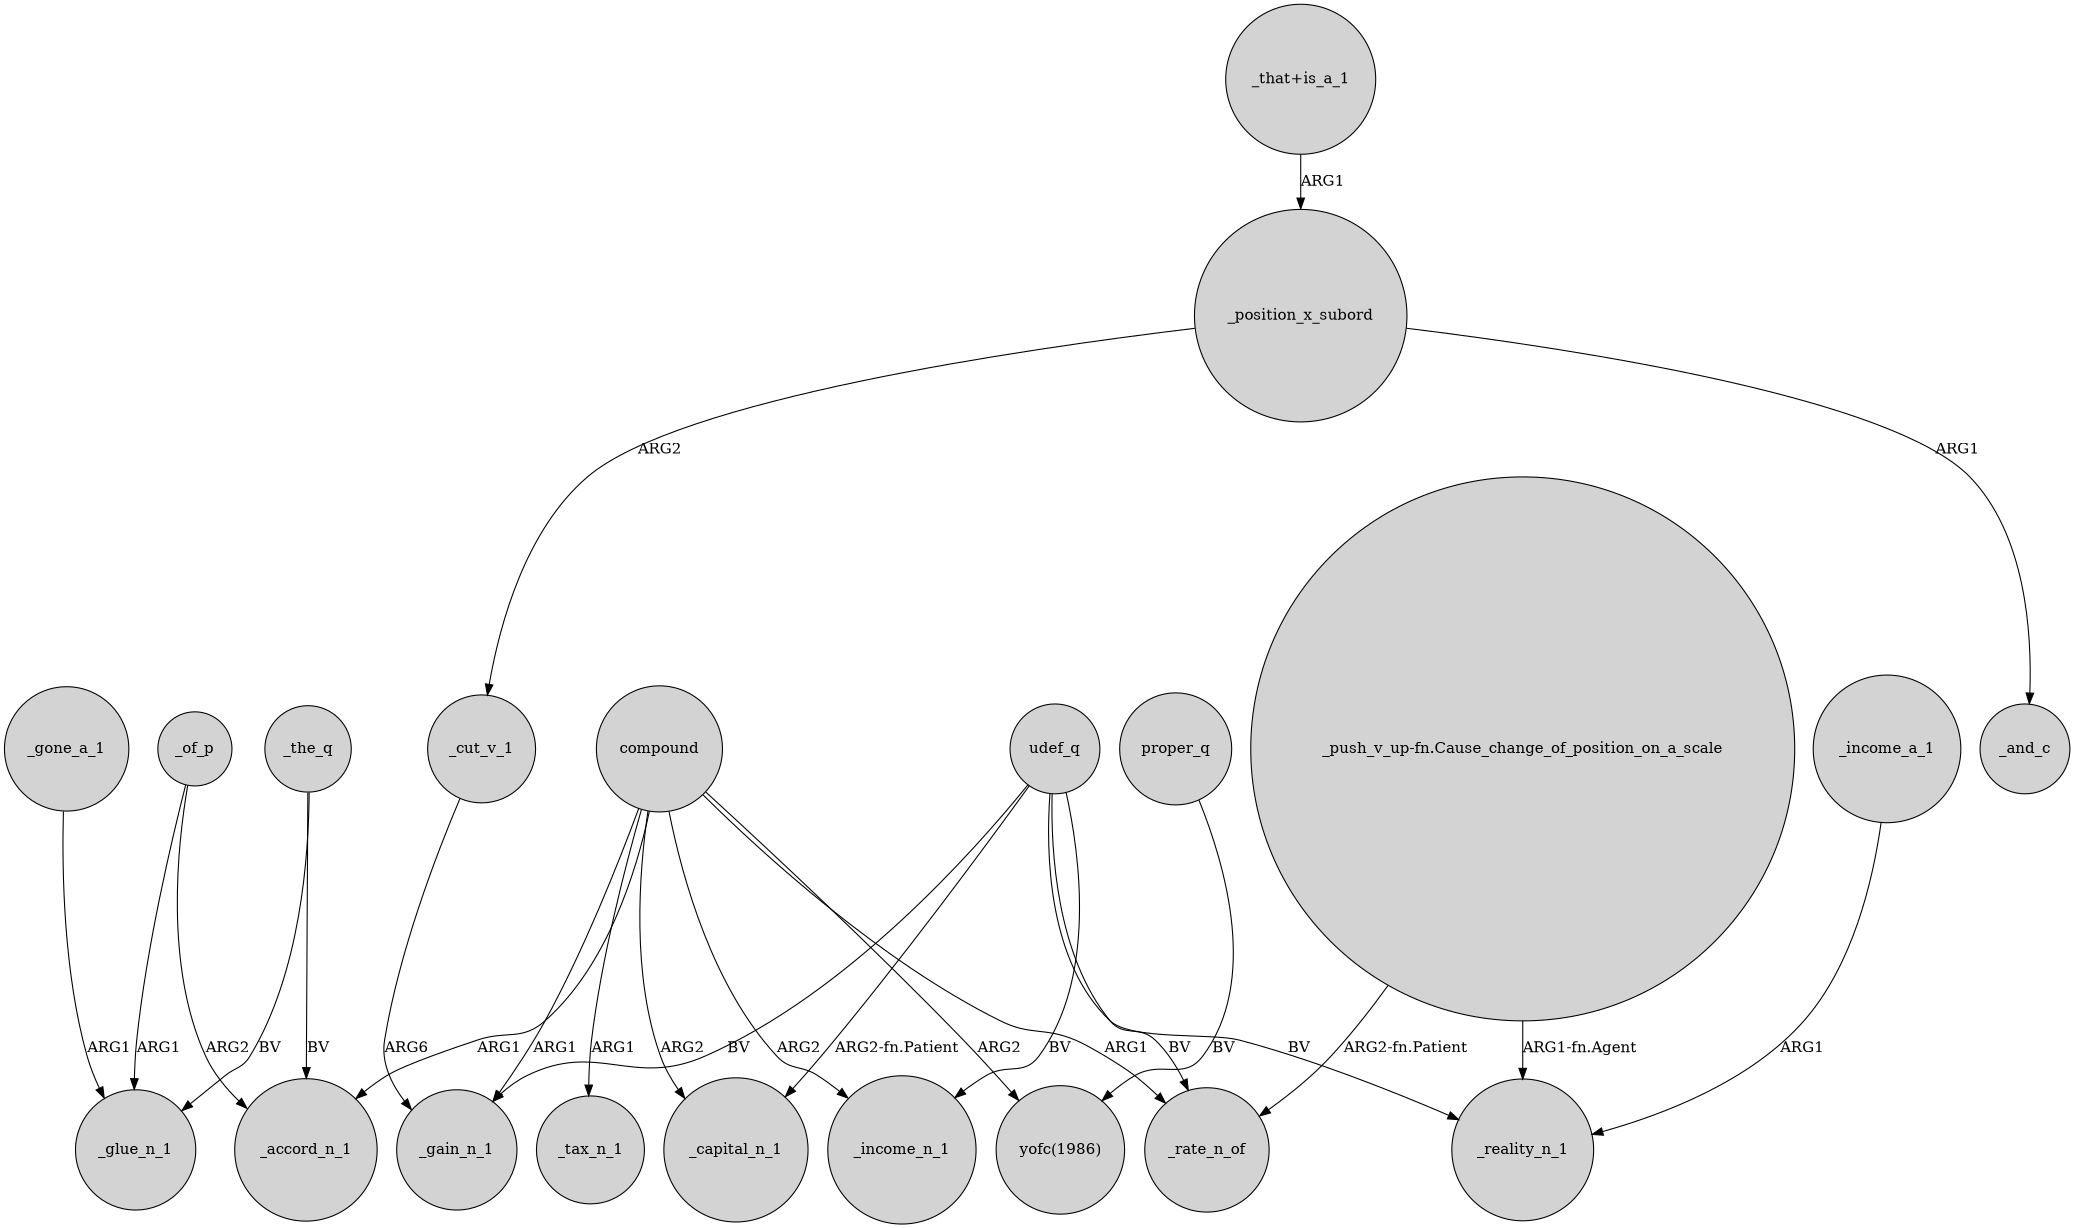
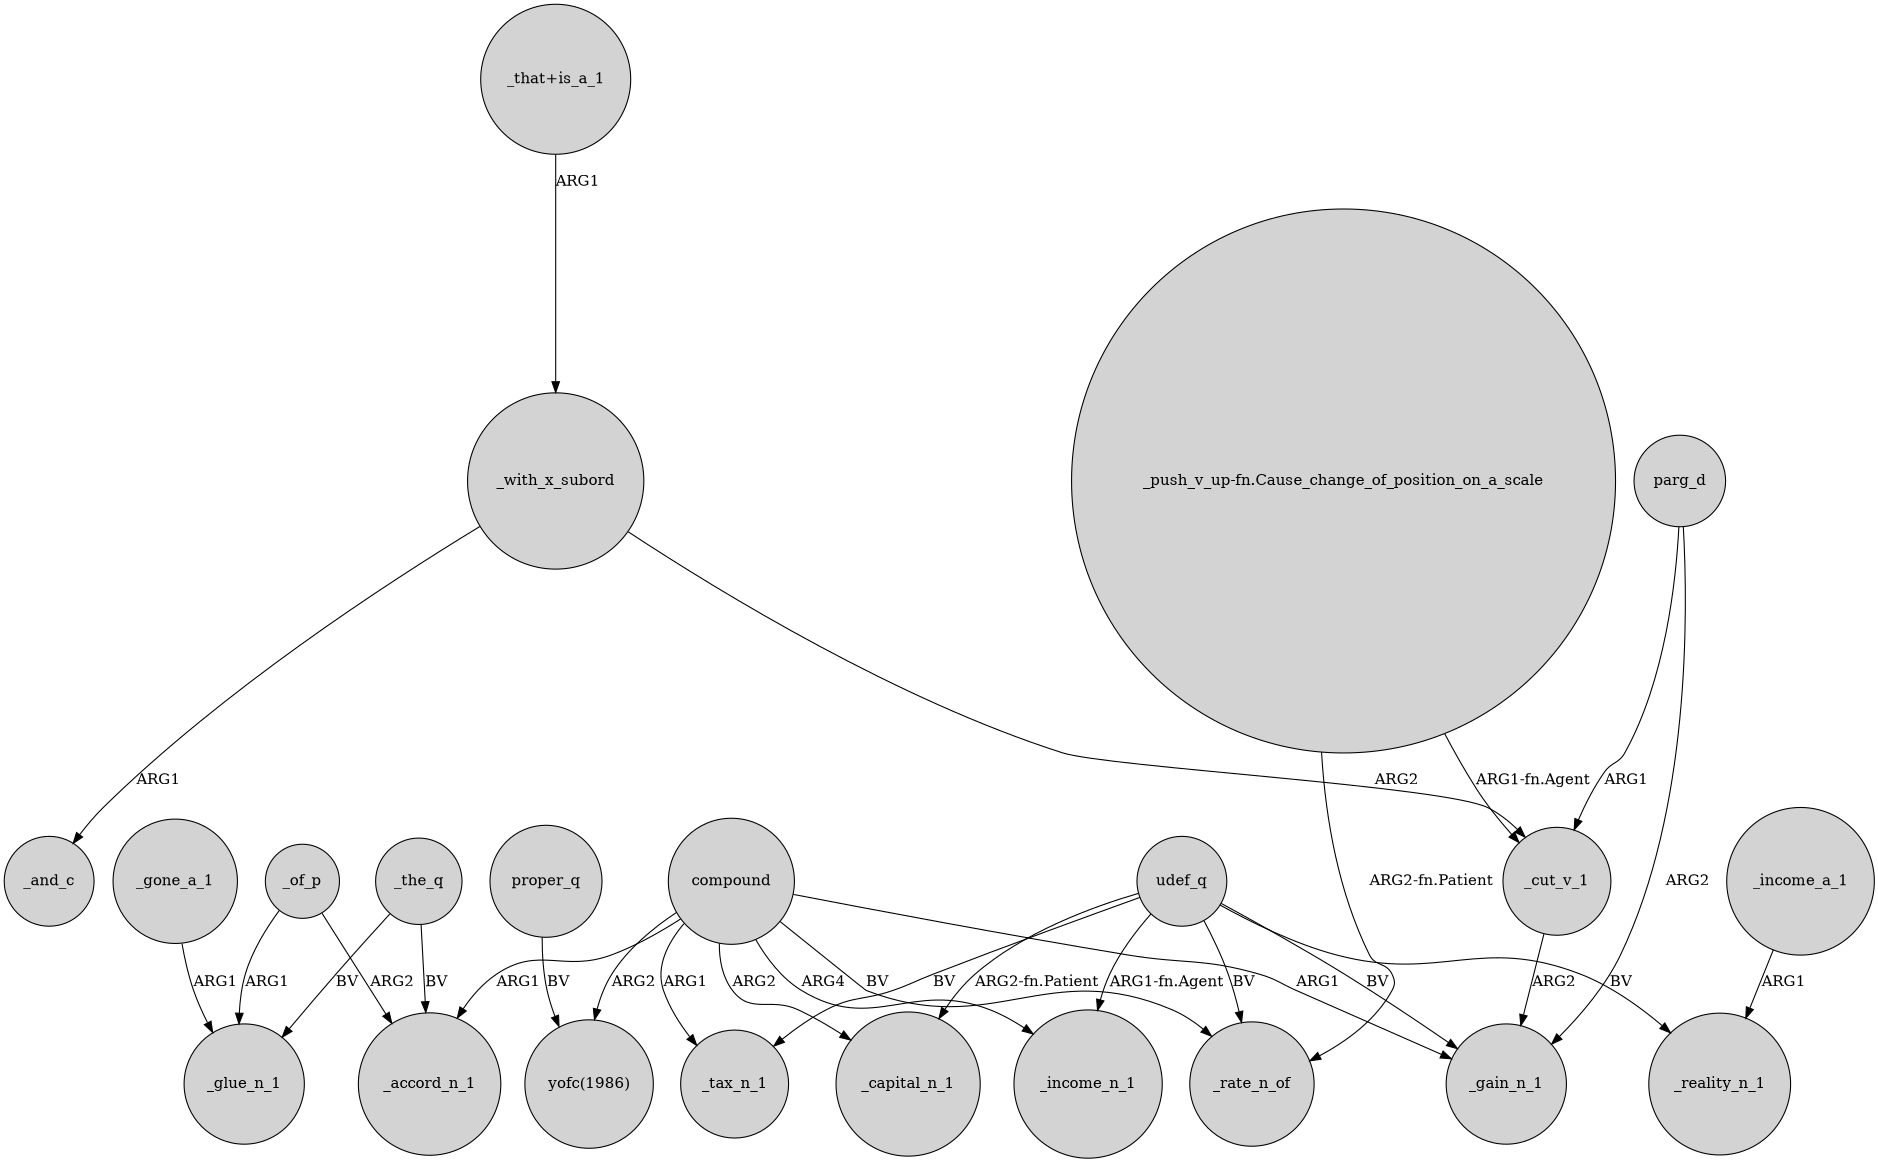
node "_position_x_subord": label "_position_x_subord" -> "_with_x_subord"
node "parg_d": added
edge "udef_q" -> "_tax_n_1": added, label "BV"
edge "_push_v_up-fn.Cause_change_of_position_on_a_scale" -> "_reality_n_1": now "_push_v_up-fn.Cause_change_of_position_on_a_scale" -> "_cut_v_1"
edge "_cut_v_1" -> "_gain_n_1": label "ARG6" -> "ARG2"
edge "compound" -> "_income_n_1": label "ARG2" -> "ARG4"
edge "udef_q" -> "_income_n_1": label "BV" -> "ARG1-fn.Agent"
edge "compound" -> "_rate_n_of": label "ARG1" -> "BV"
